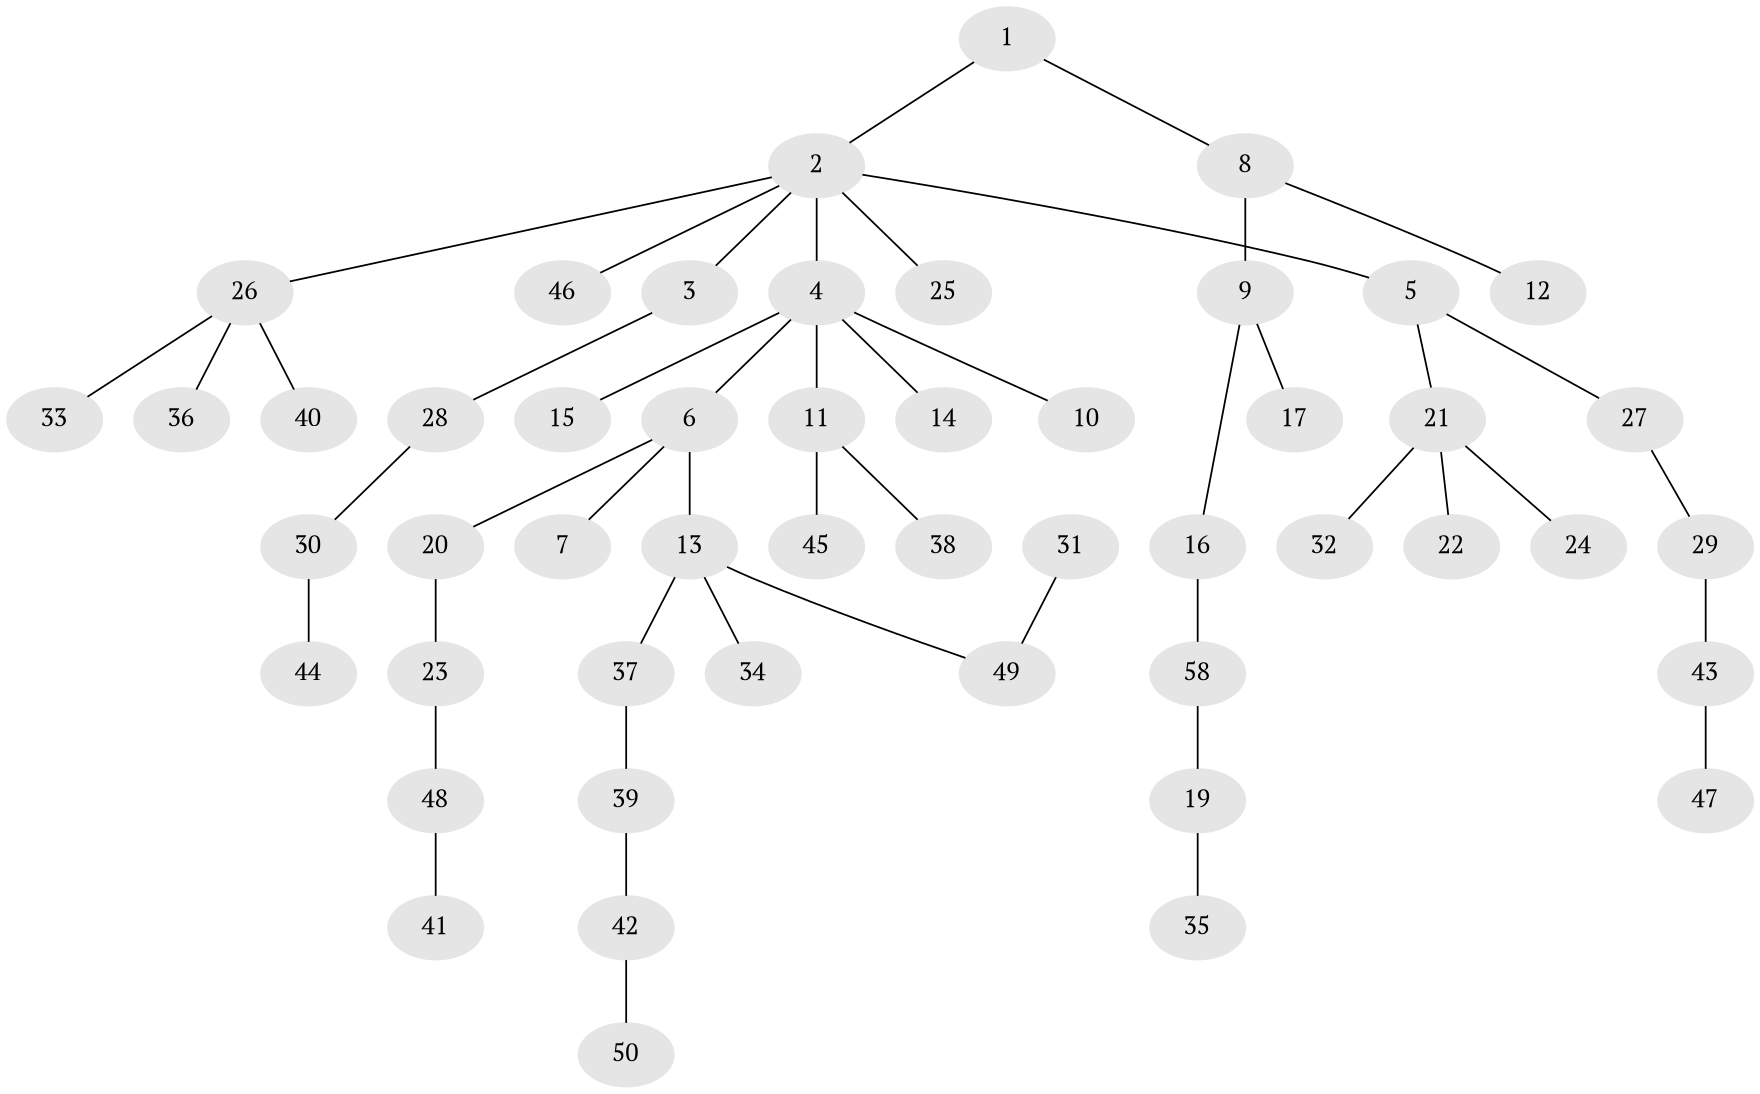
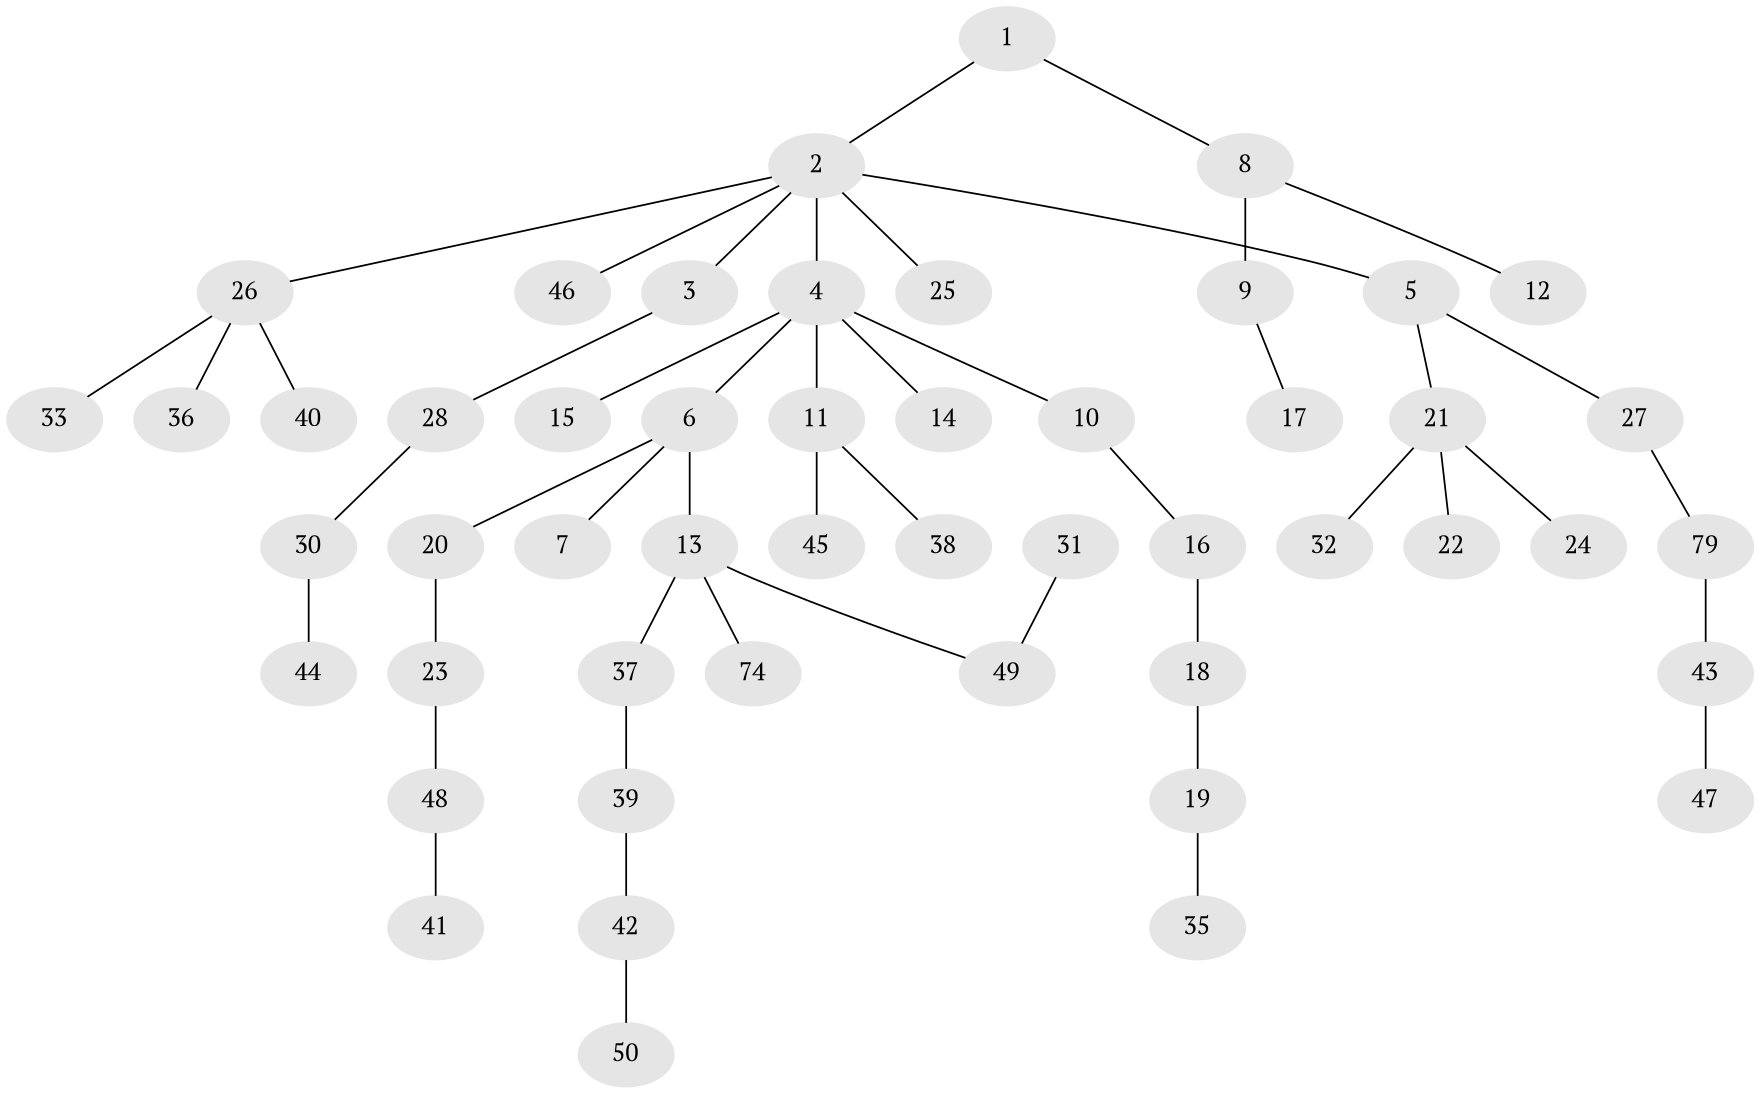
edge "9" -- "16": now "10" -- "16"
node "29": label "29" -> "79"
node "34": label "34" -> "74"
node "58": label "58" -> "18"
